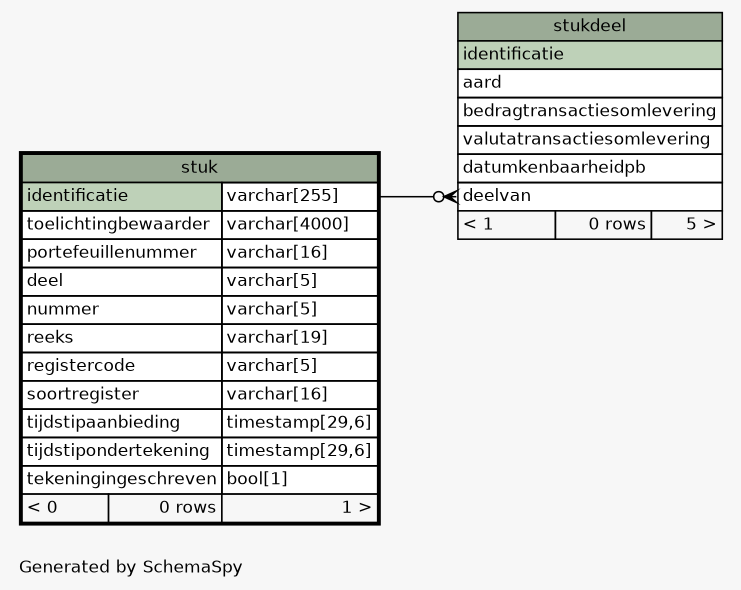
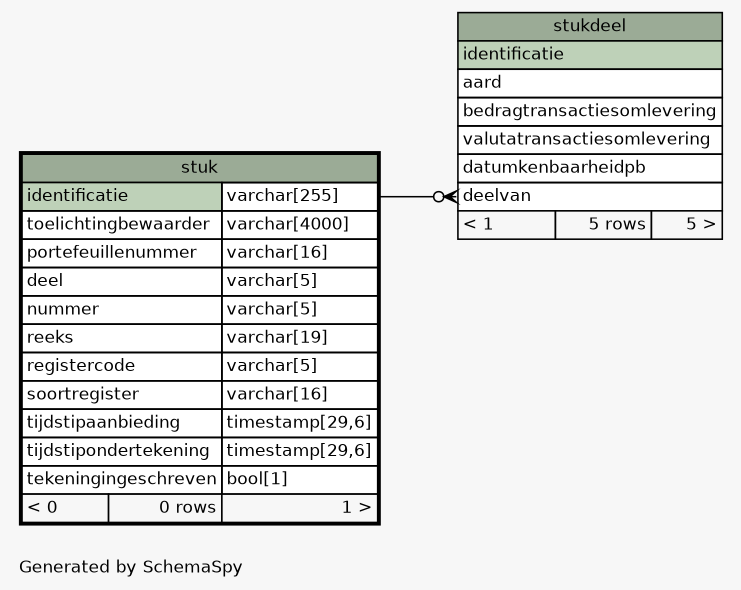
node "stukdeel": text "0 rows" -> "5 rows"
